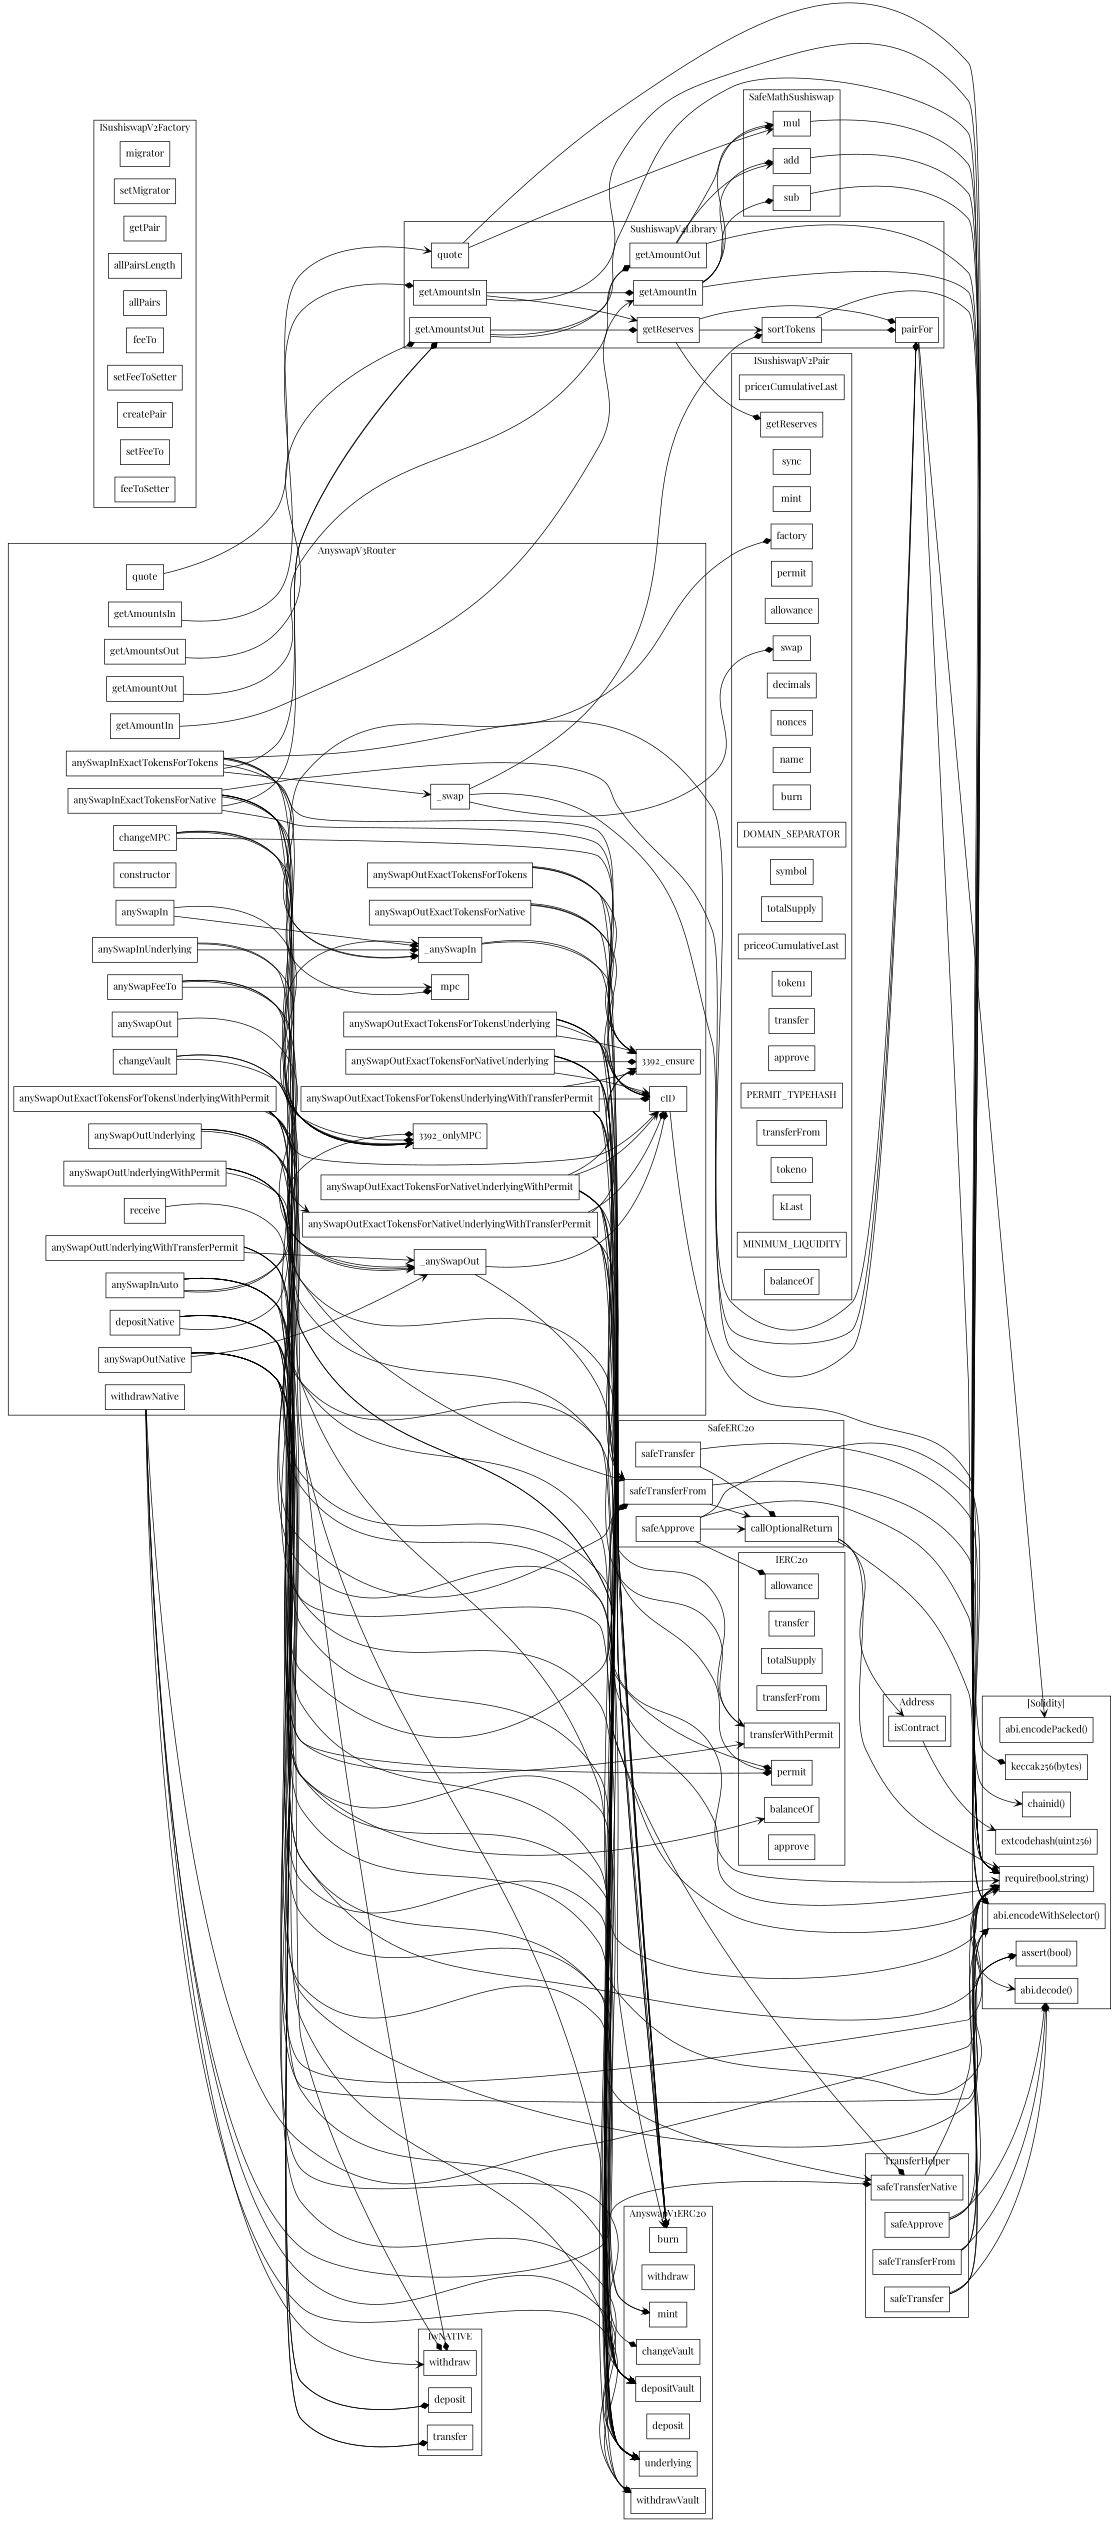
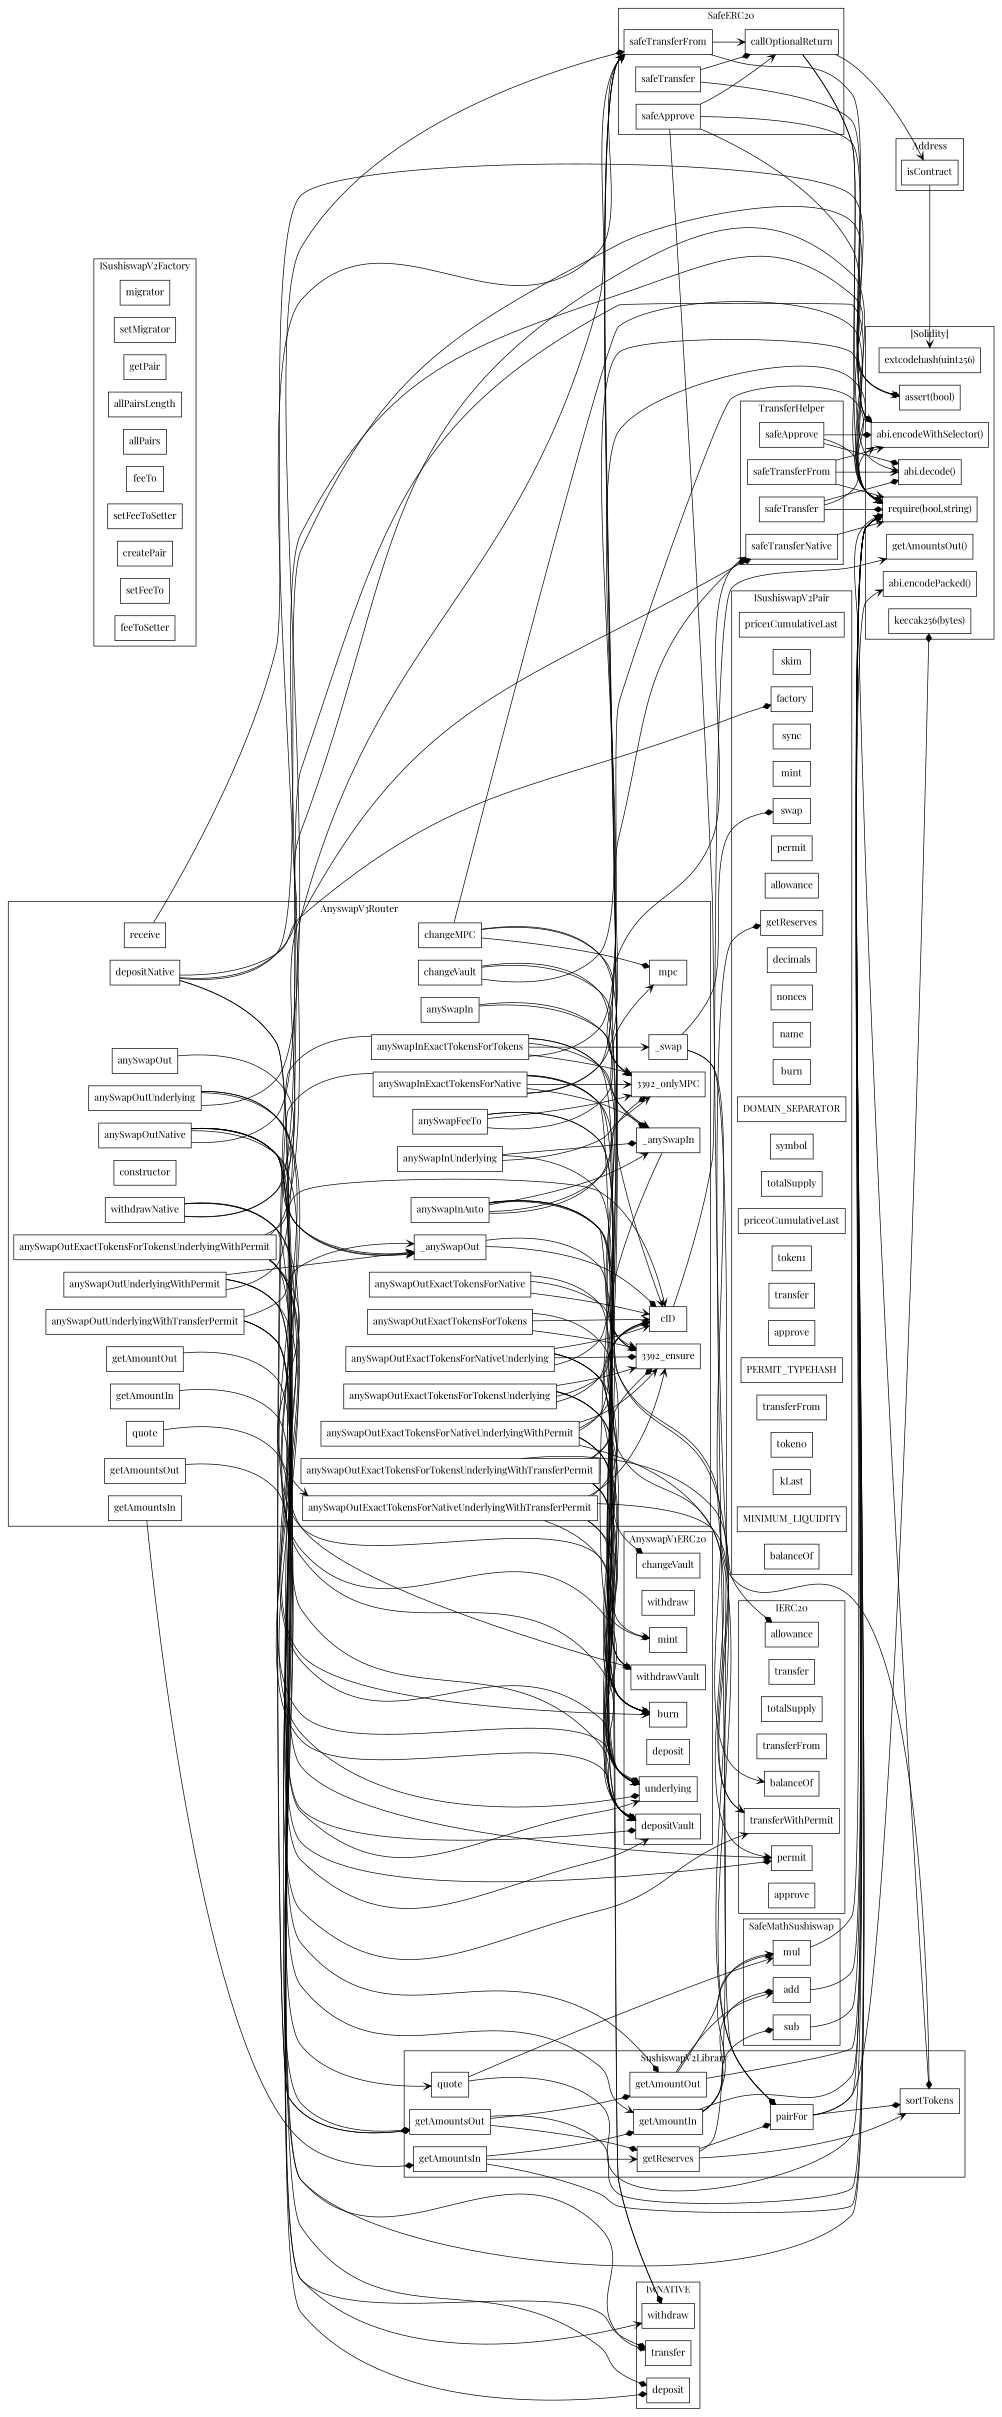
cluster "SushiswapV4Library": label "SushiswapV4Library" -> "SushiswapV2Library"
edge "sortTokens" -> "pairFor": reversed
node "skim": added
edge "_anySwapIn" -> "cID": removed
node "chainid()": label "chainid()" -> "getAmountsOut()"
edge "anySwapInAuto" -> "underlying": arrowhead diamond -> vee
edge "depositNative" -> "underlying": removed
